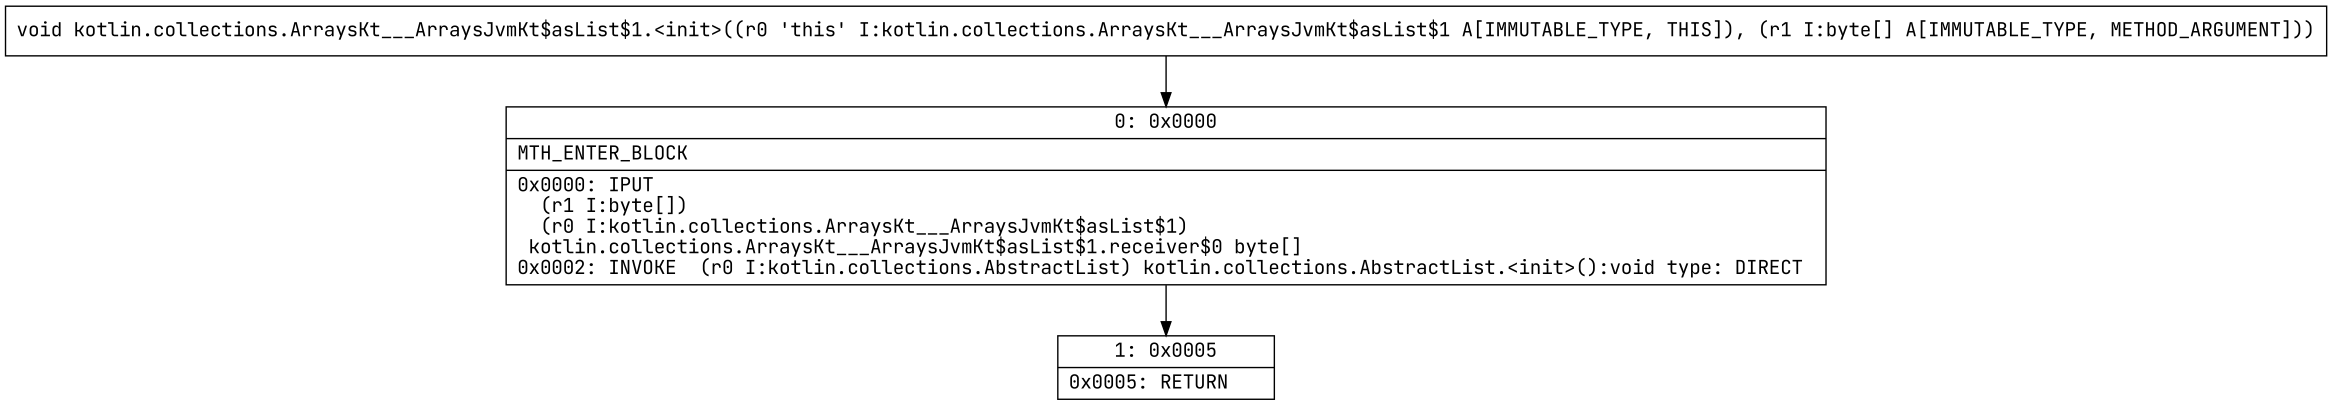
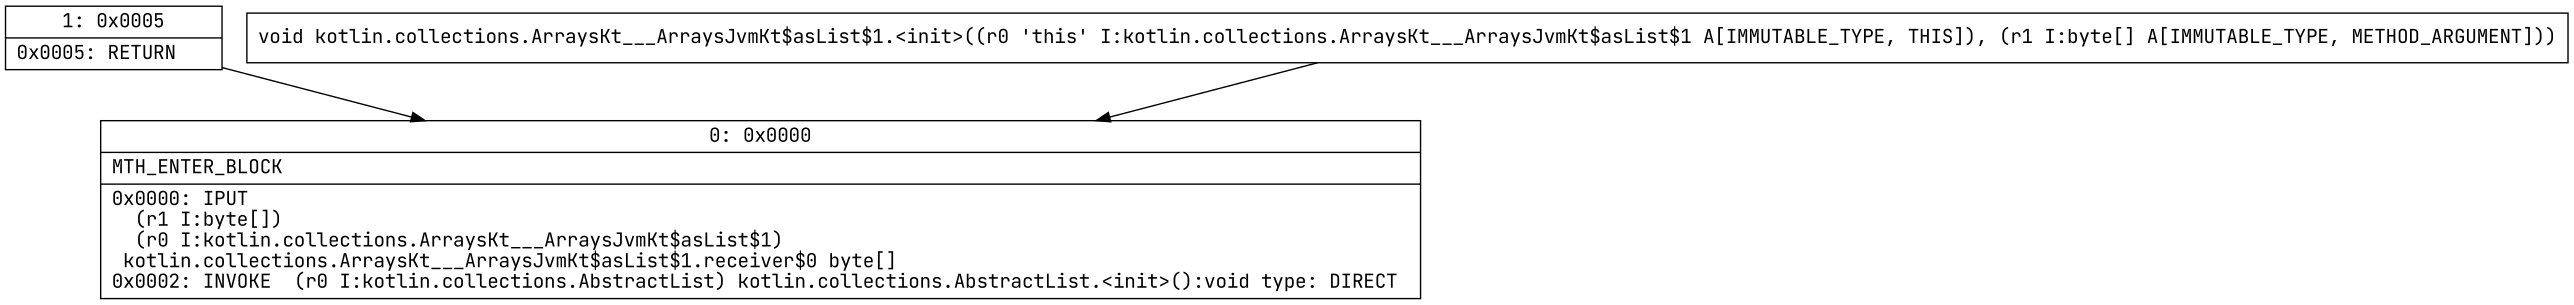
edge "0: 0x0000" -> "1: 0x0005": reversed
